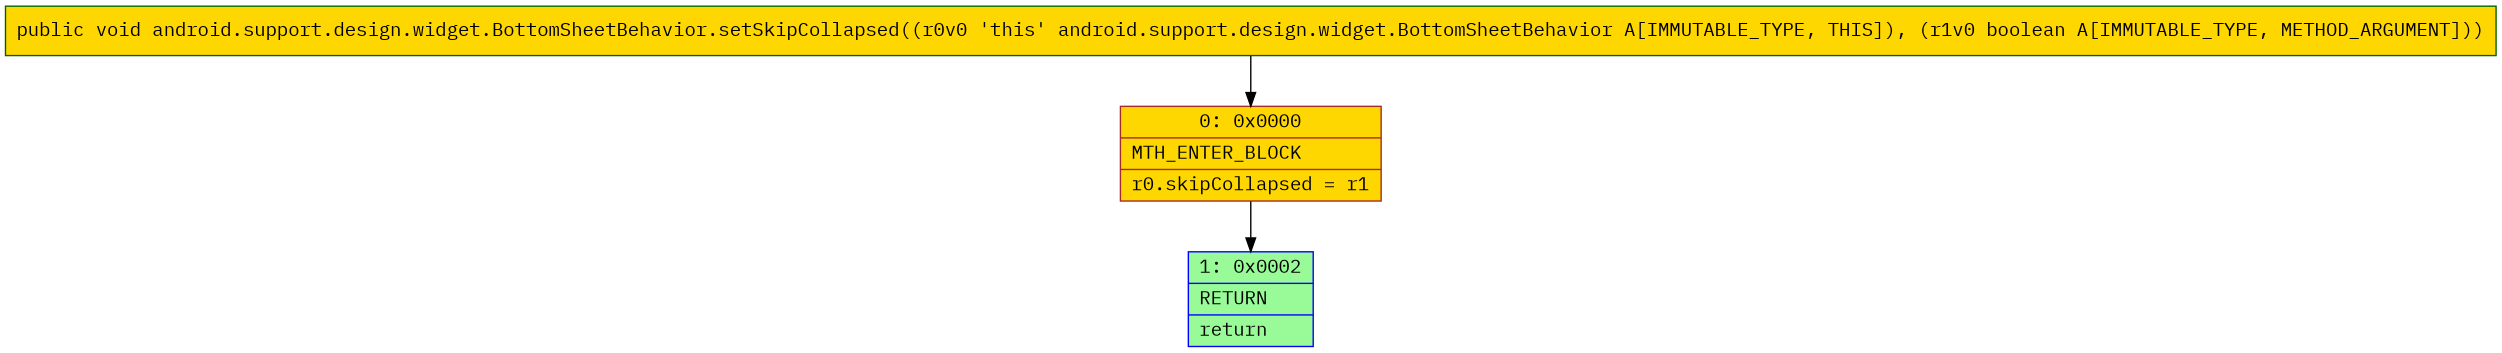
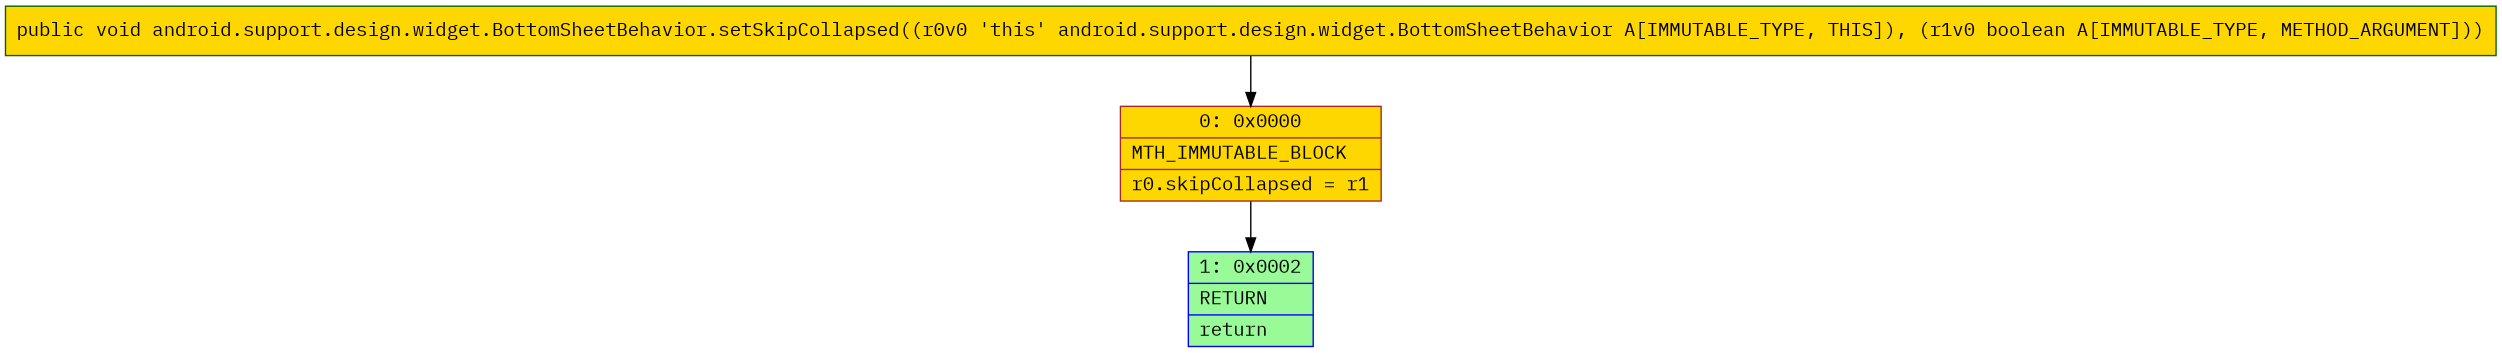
node "0: 0x0000": text "MTH_ENTER_BLOCK" -> "MTH_IMMUTABLE_BLOCK"
